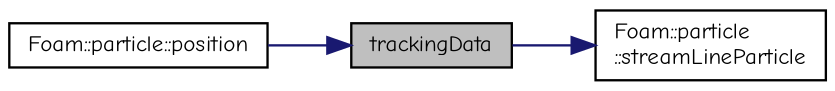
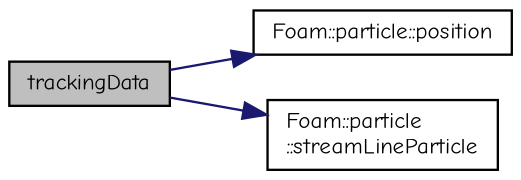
edge "Foam::particle::position" -> "trackingData": reversed
